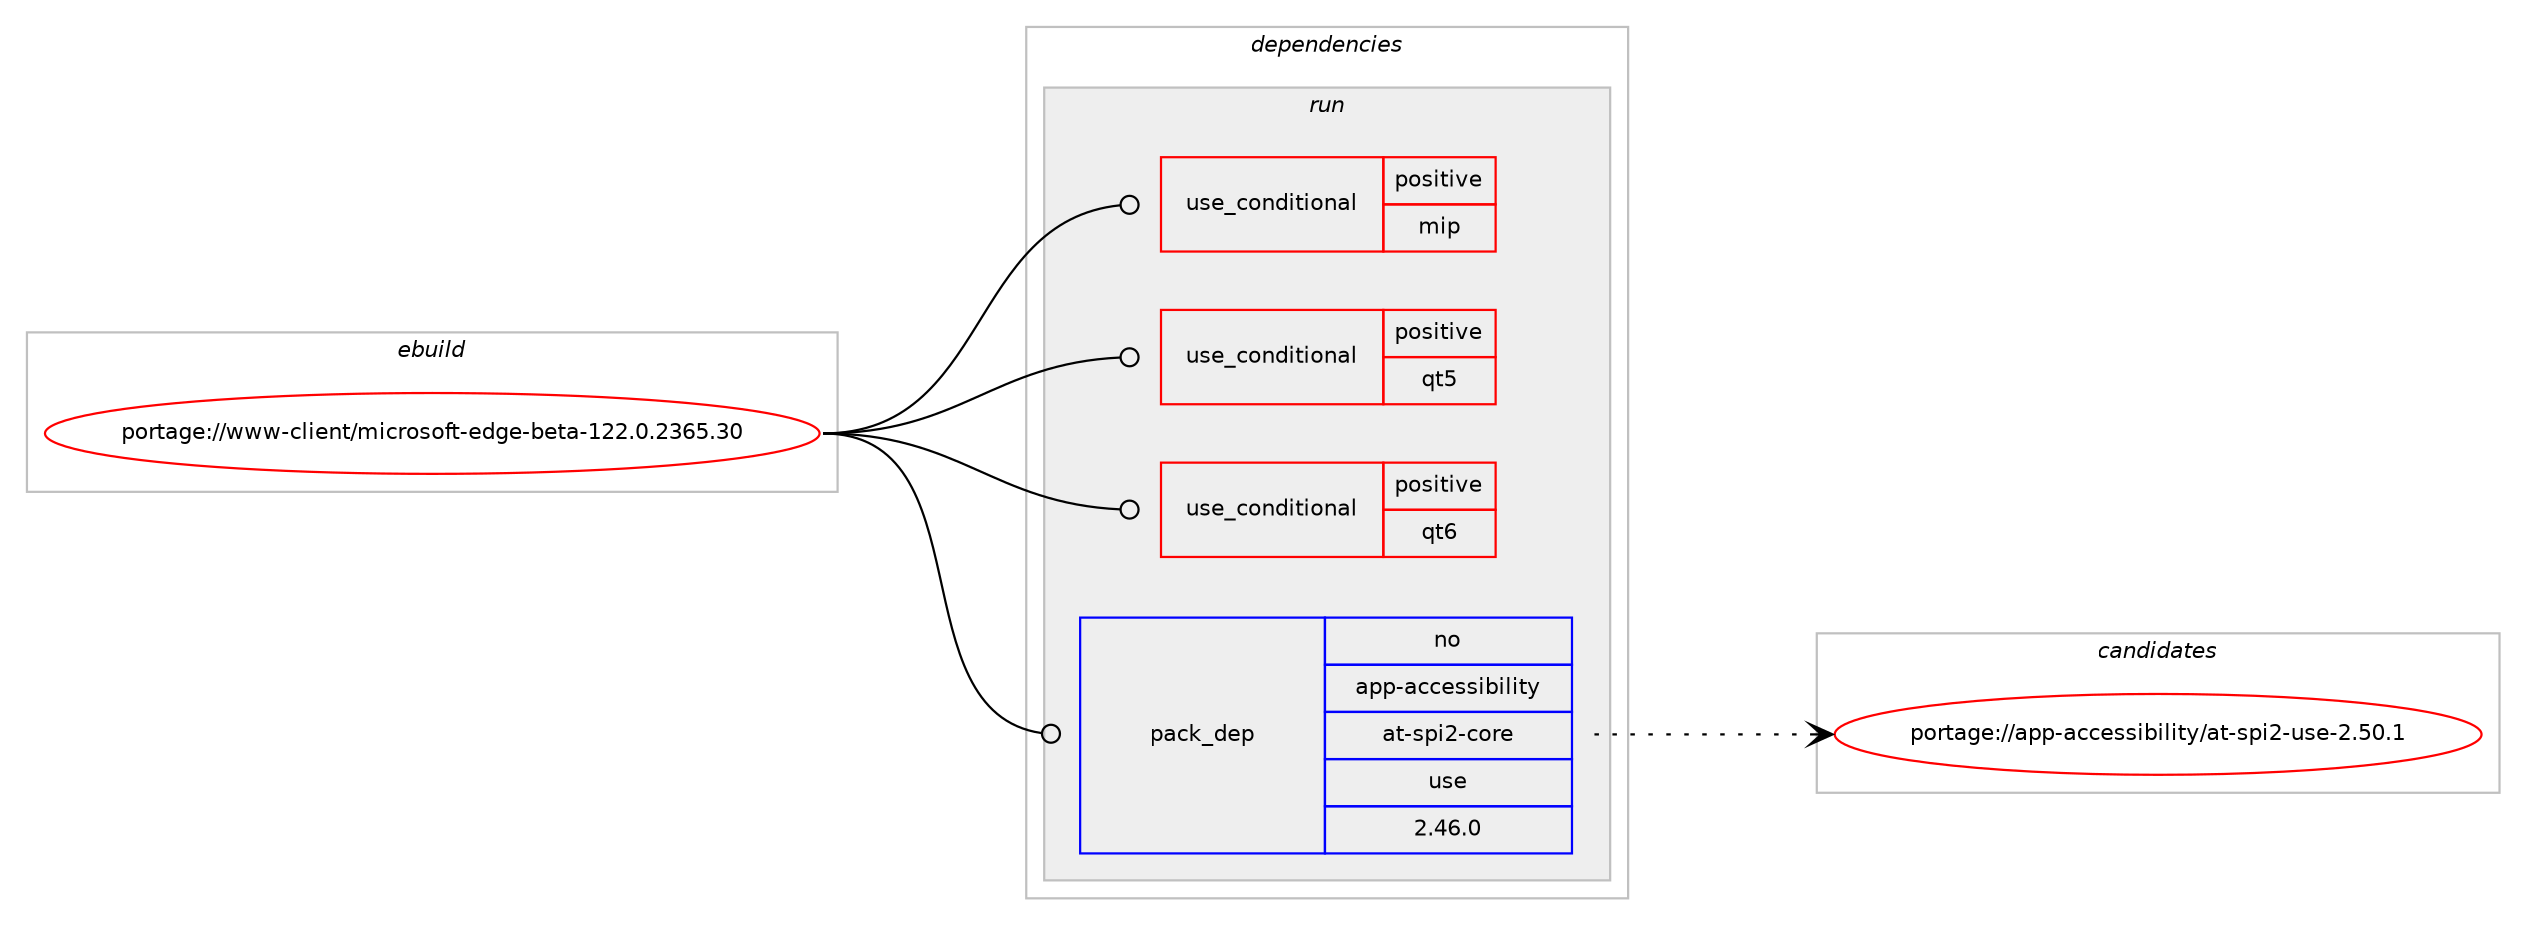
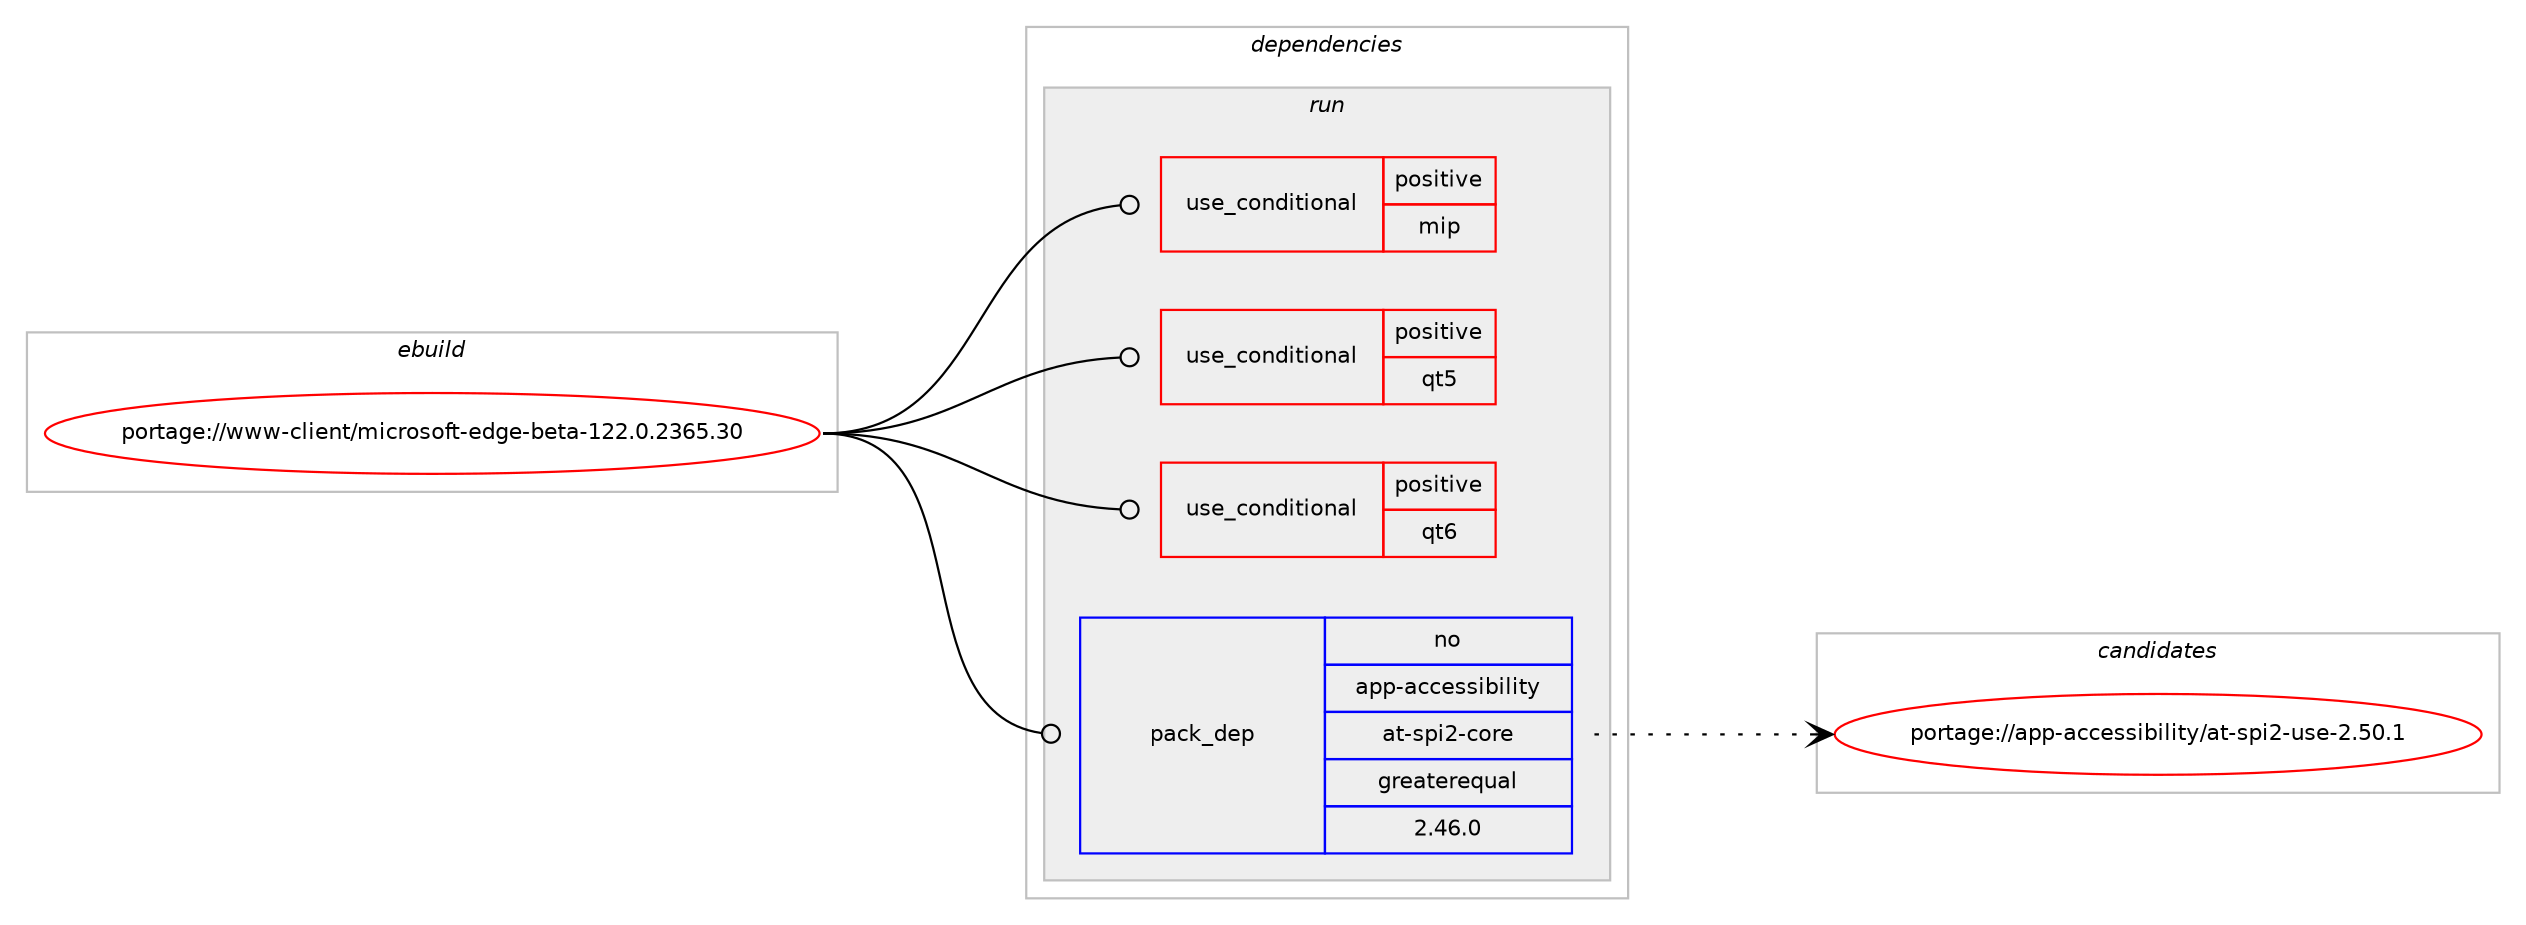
node "pack_dep": text "use" -> "greaterequal"
